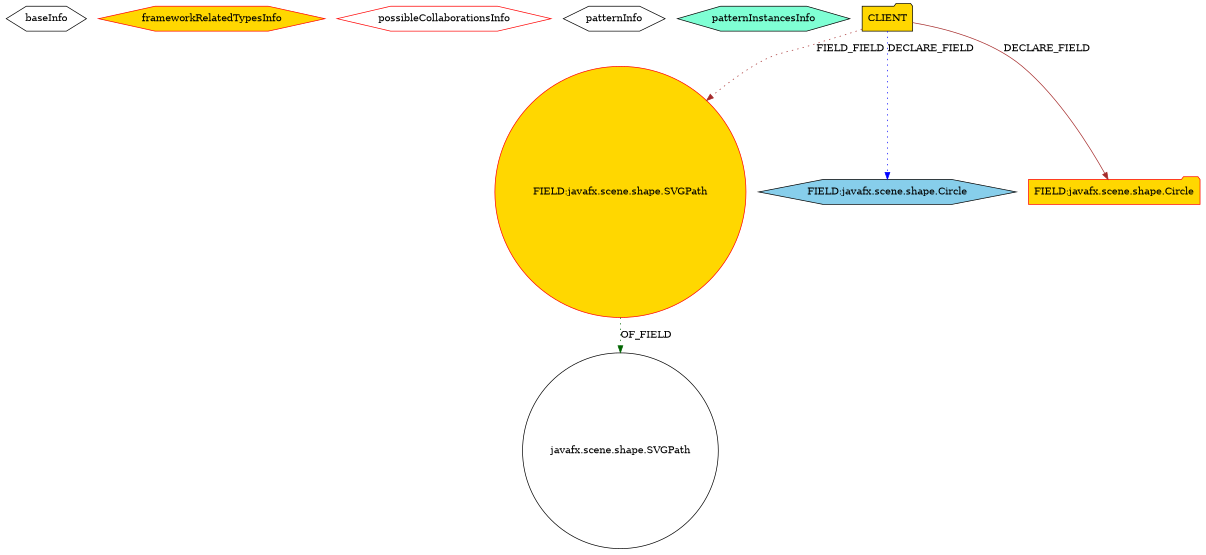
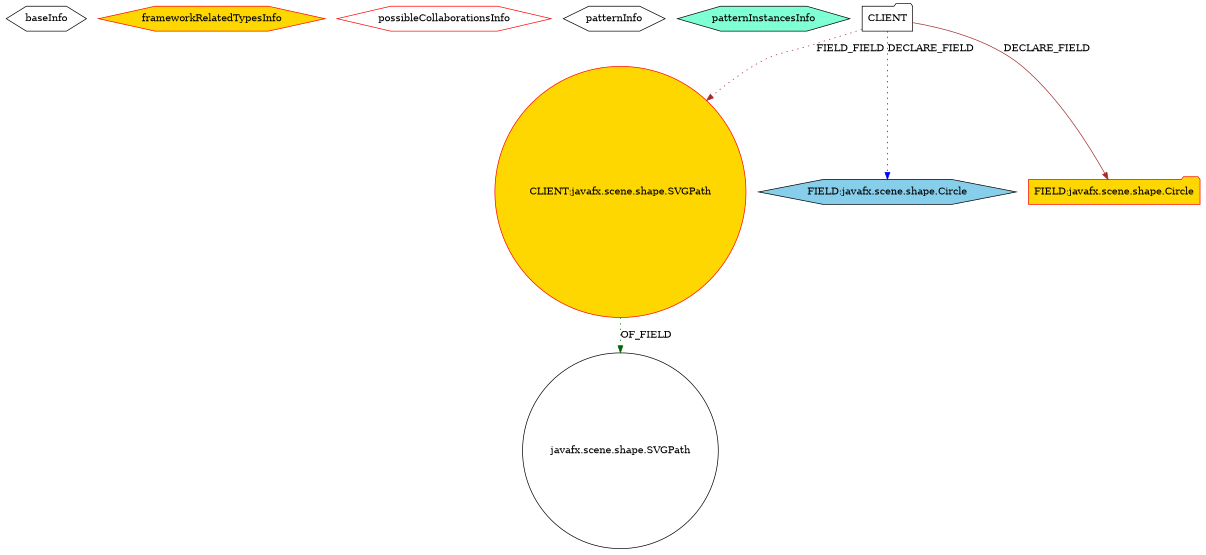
node "CLIENT": fillcolor gold -> white
node "FIELD:javafx.scene.shape.SVGPath": label "FIELD:javafx.scene.shape.SVGPath" -> "CLIENT:javafx.scene.shape.SVGPath"
